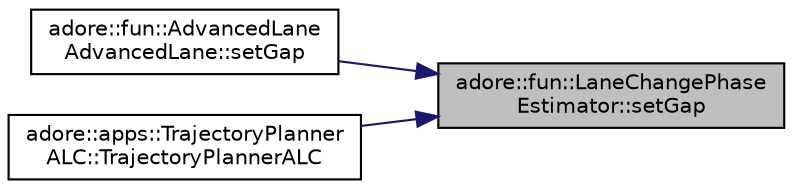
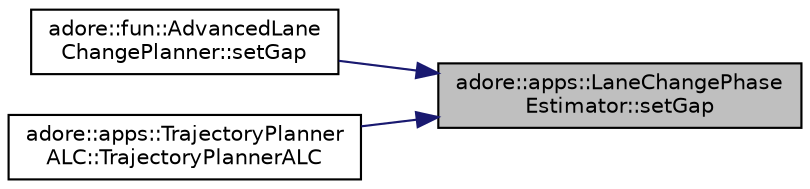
node "adore::fun::AdvancedLane AdvancedLane::setGap": label "adore::fun::AdvancedLane AdvancedLane::setGap" -> "adore::fun::AdvancedLane ChangePlanner::setGap"
node "adore::fun::LaneChangePhase Estimator::setGap": label "adore::fun::LaneChangePhase Estimator::setGap" -> "adore::apps::LaneChangePhase Estimator::setGap"
